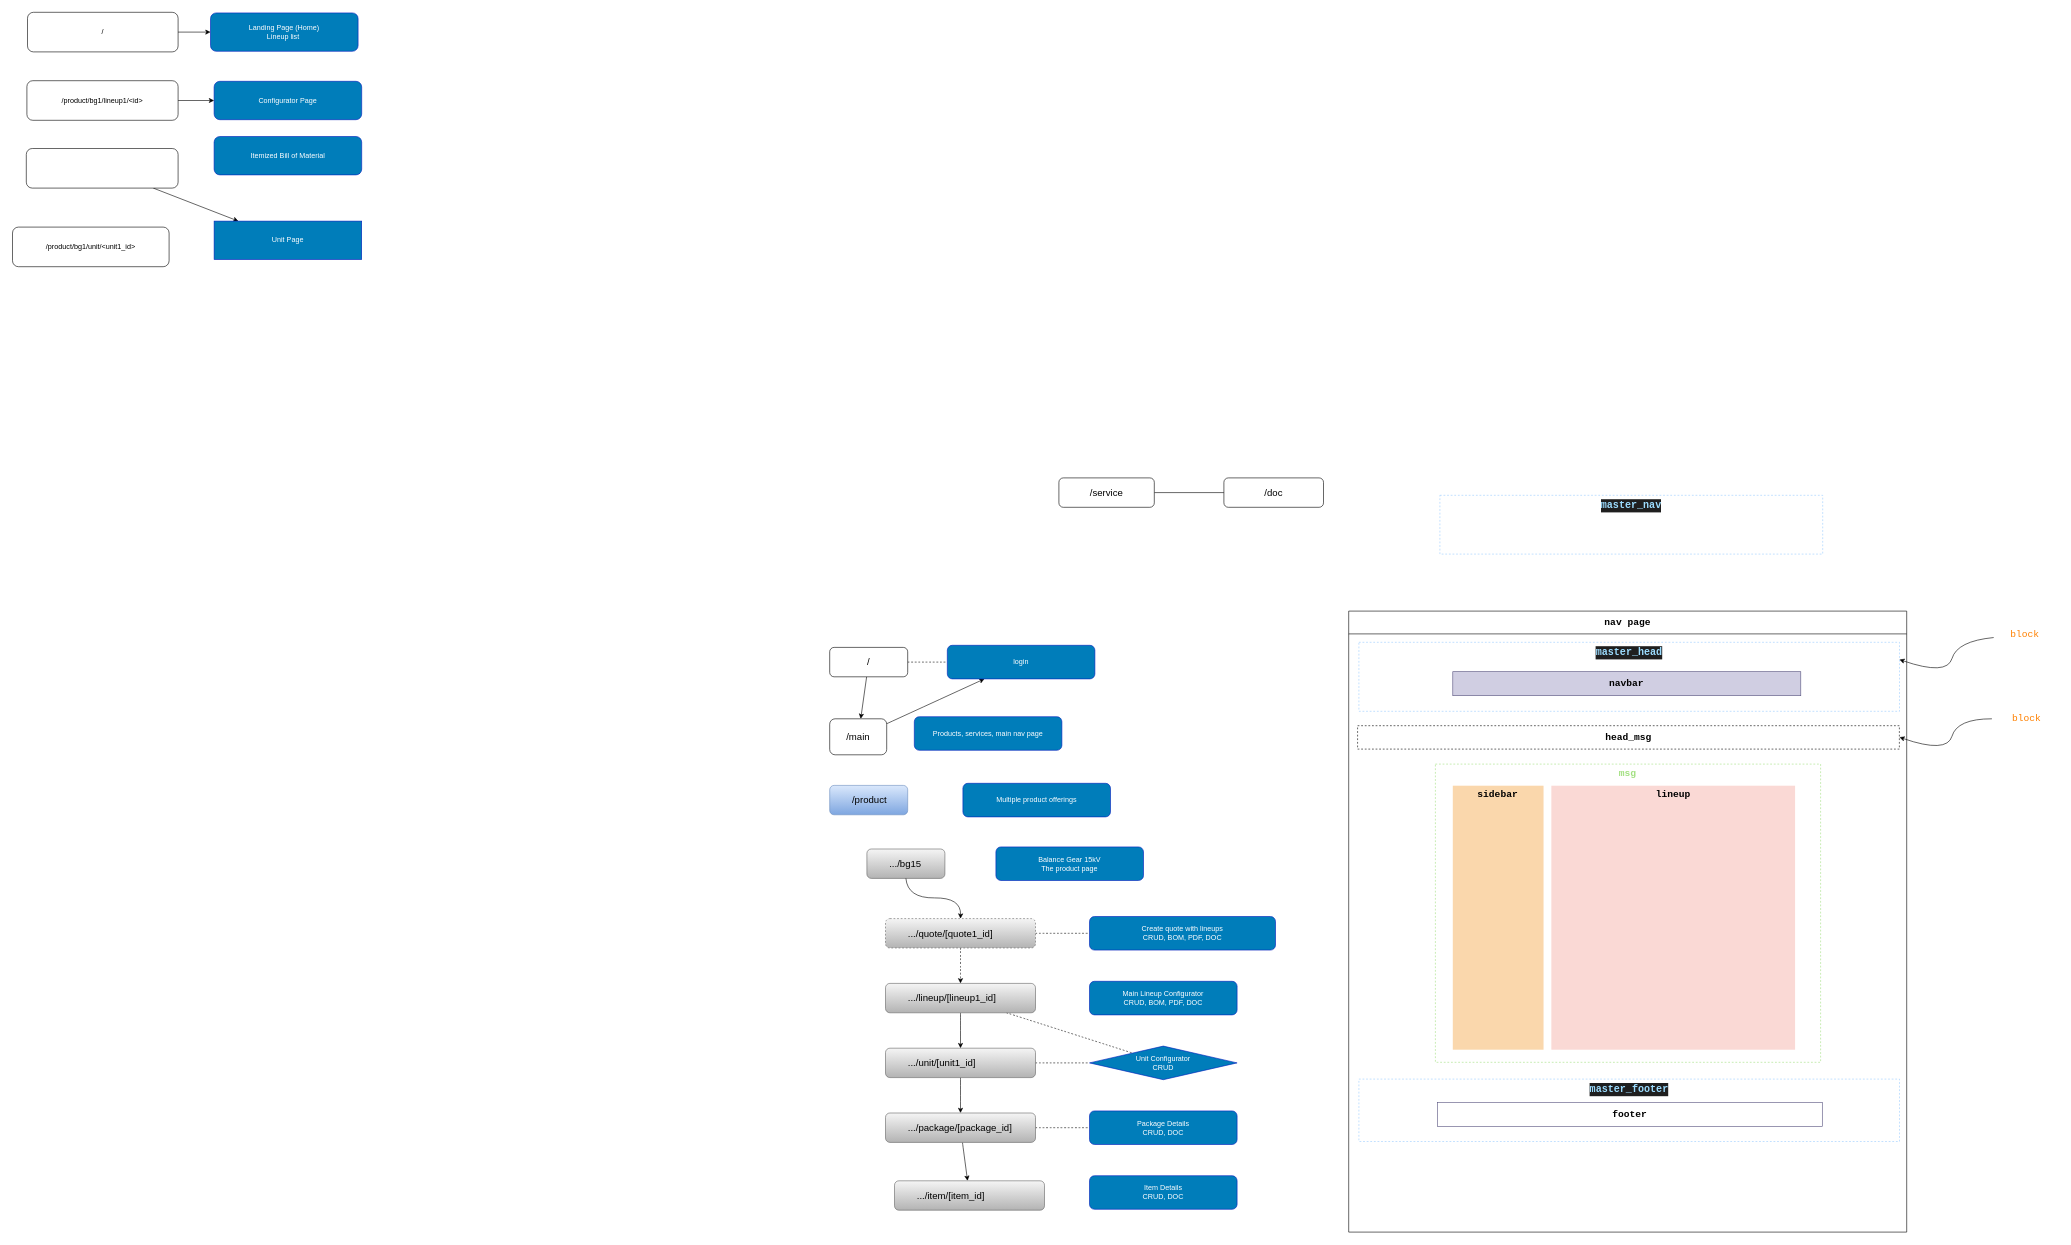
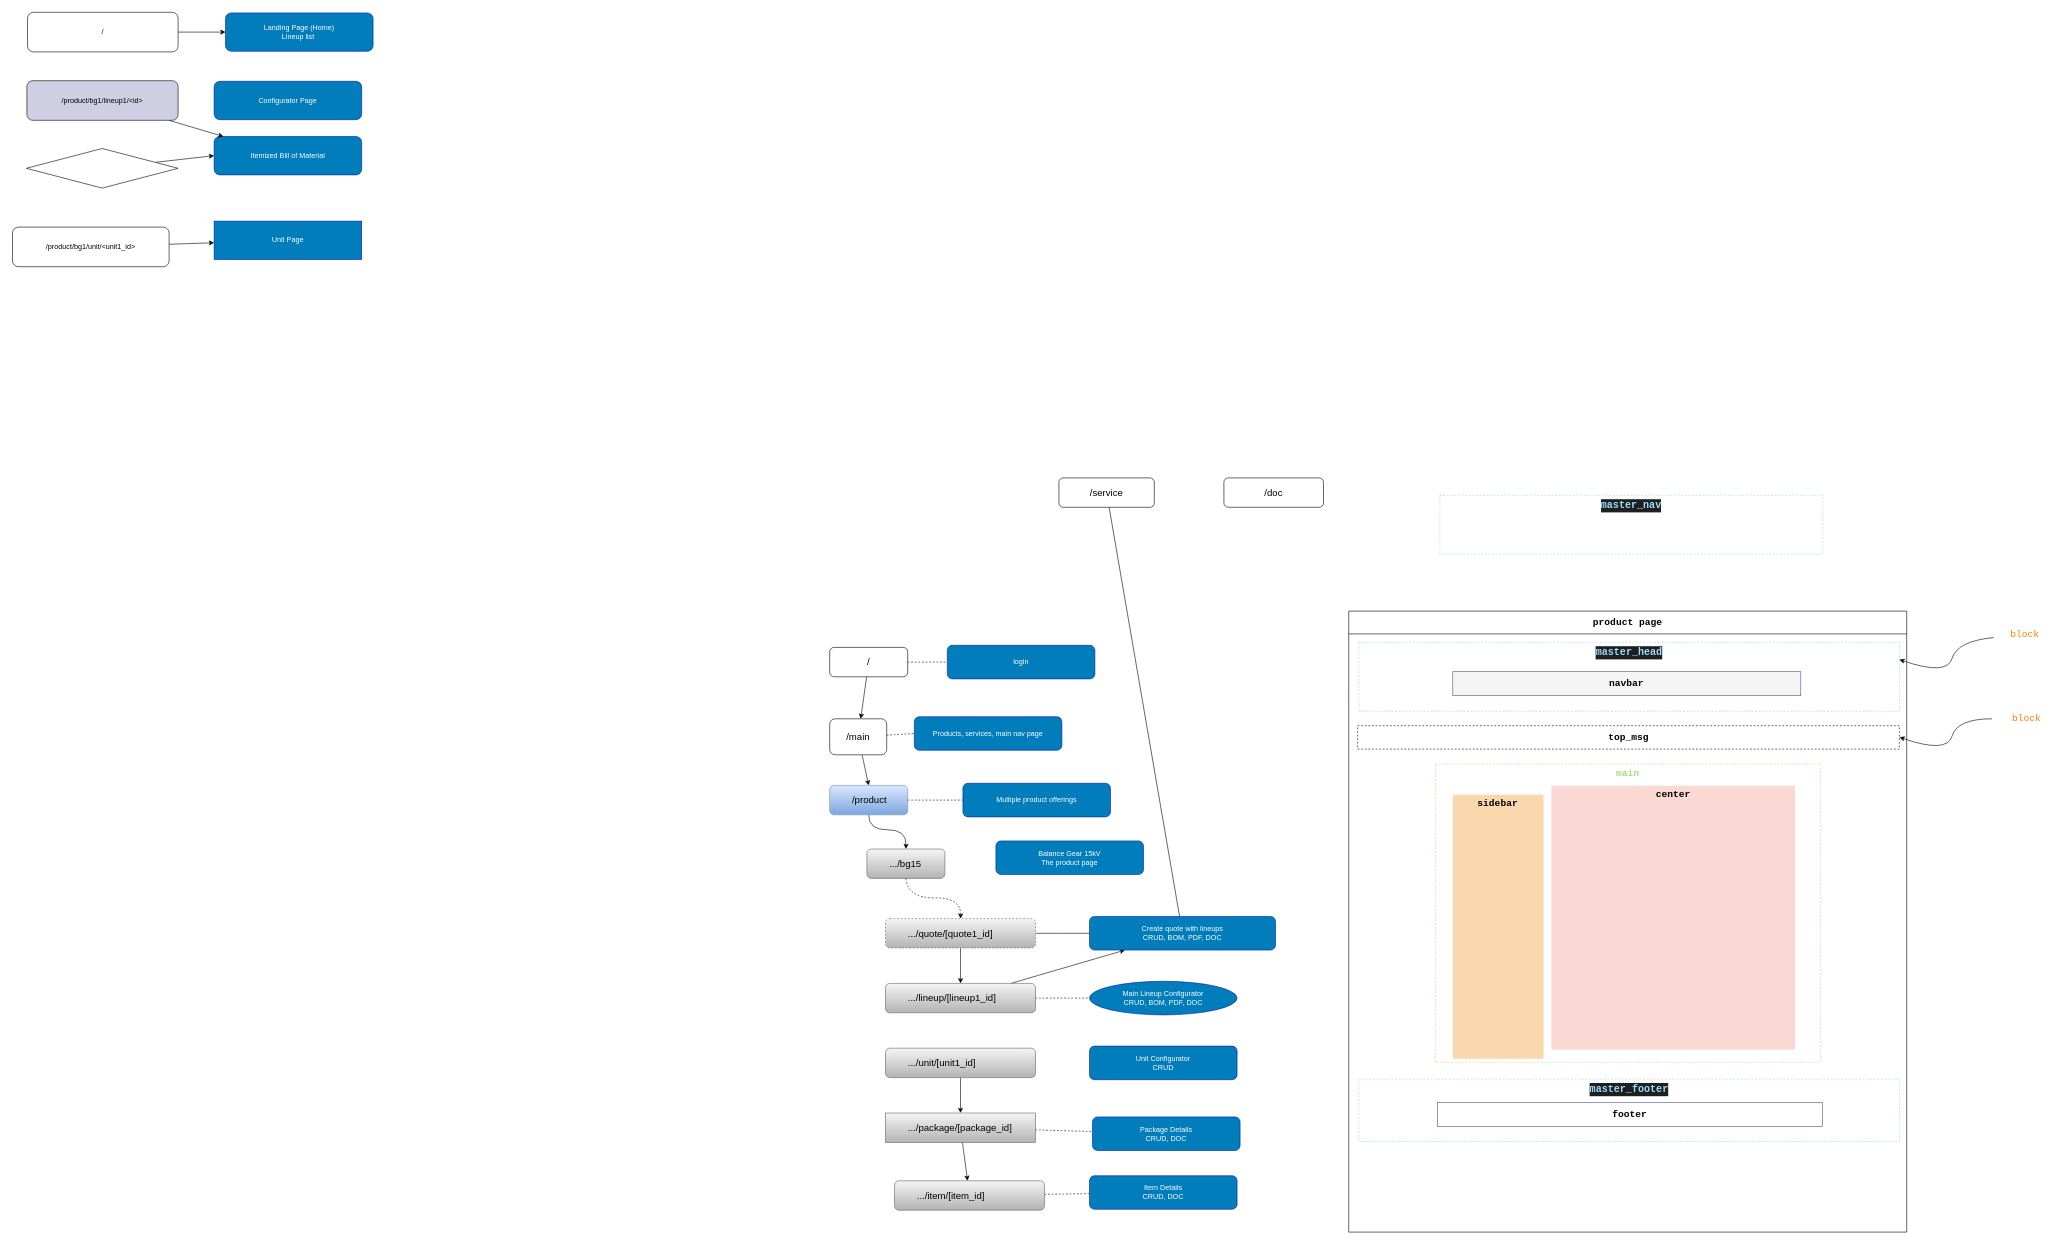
node "Landing Page (Home) Lineup list": moved (284, 32) -> (299, 32)
node "/product/bg1/lineup1/<id>": fillcolor #ffffff -> #d0cee2
edge "/product/bg1/lineup1/<id>" -> "Configurator Page": now "/product/bg1/lineup1/<id>" -> "Itemized Bill of Material"
node "/product/bg1/bom/<lineup1_id>": shape rounded rectangle -> diamond
edge "/product/bg1/bom/<lineup1_id>" -> "Unit Page": now "/product/bg1/bom/<lineup1_id>" -> "Itemized Bill of Material"
edge "/product/bg1/unit/<unit1_id>" -> "Unit Page": added
edge "/service" -- "/doc": now "/service" -- "Create quote with lineups CRUD, BOM, PDF, DOC"
node "nav page": label "nav page" -> "product page"
node "navbar": fillcolor #d0cee2 -> #f5f5f5
edge "/main" -> "login": now "/main" -> "/product"
edge "Products, services, main nav page" -- "/main": added
node "head_msg": label "head_msg" -> "top_msg"
node "msg": label "msg" -> "main"
node "lineup": label "lineup" -> "center"
edge "/product" -- "Multiple product offerings": added
edge "/product" -> ".../bg15": added
node "Balance Gear 15kV The product page": moved (1070, 864) -> (1070, 858)
edge ".../bg15" -> ".../quote/[quote1_id]": style solid -> dashed
node "sidebar": moved (1498, 918) -> (1498, 927)
edge ".../quote/[quote1_id]" -- "Create quote with lineups CRUD, BOM, PDF, DOC": style dashed -> solid
edge ".../quote/[quote1_id]" -> ".../lineup/[lineup1_id]": style dashed -> solid
node "Main Lineup Configurator CRUD, BOM, PDF, DOC": shape rounded rectangle -> ellipse
edge ".../lineup/[lineup1_id]" -> ".../unit/[unit1_id]": now ".../lineup/[lineup1_id]" -> "Create quote with lineups CRUD, BOM, PDF, DOC"
edge ".../lineup/[lineup1_id]" -- "Unit Configurator CRUD": now ".../lineup/[lineup1_id]" -- "Main Lineup Configurator CRUD, BOM, PDF, DOC"
edge ".../unit/[unit1_id]" -- "Unit Configurator CRUD": removed
node "Unit Configurator CRUD": shape diamond -> rounded rectangle
node ".../package/[package_id]": shape rounded rectangle -> rectangle
node "Package Details CRUD, DOC": moved (1163, 1128) -> (1166, 1134)
edge "Item Details CRUD, DOC" -- ".../item/[item_id]": added
